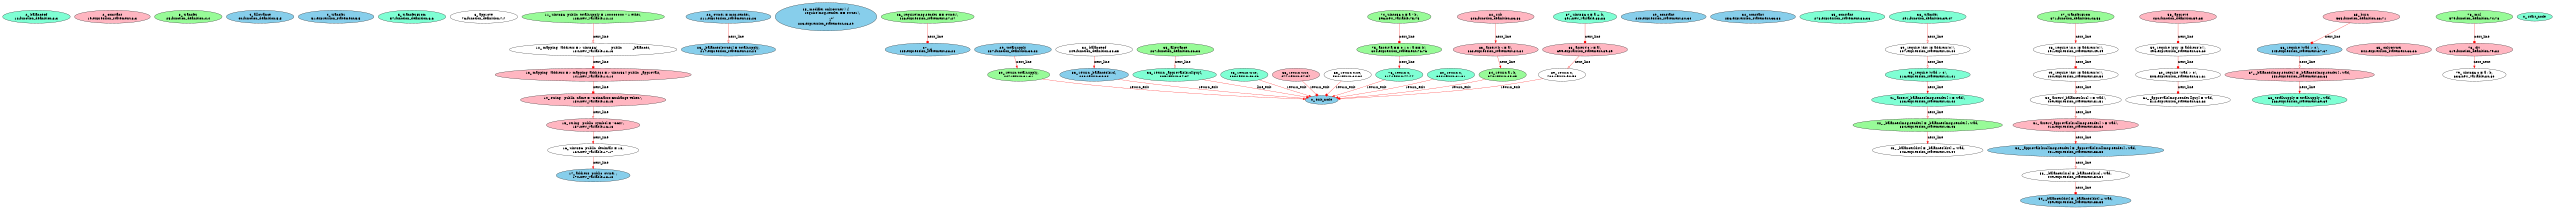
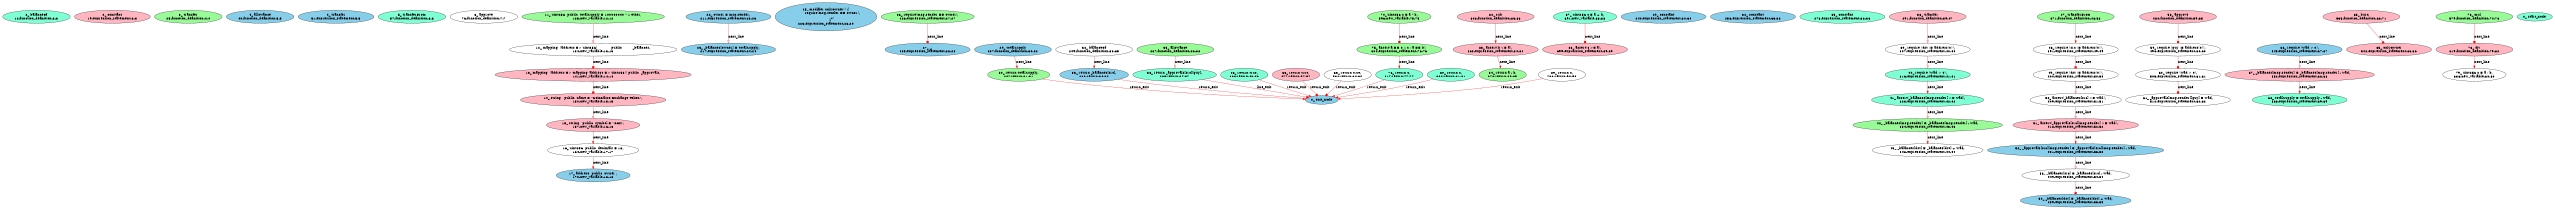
node "38_ transfer 291-function_definition-39-47": fillcolor aquamarine -> lightpink
edge "65_ burn 535-function_definition-66-71" -> "66_ require (wad > 0); 545-expression_statement-67-67": now "65_ burn 535-function_definition-66-71" -> "65_ onlyOwner 542-expression_statement-66-66"
edge "88_ assert(c >= a); 699-expression_statement-89-89" -> "89_ return c; 706-return-90-90": removed, label "next_line"
edge "78_ div 619-function_definition-79-82" -> "79_ uint256 c = a / b; 636-new_variable-80-80": label "next_next" -> "next_line"
edge "84_ return a - b; 670-return-85-85" -> "0_ exit_node": removed, label "return_exit"
